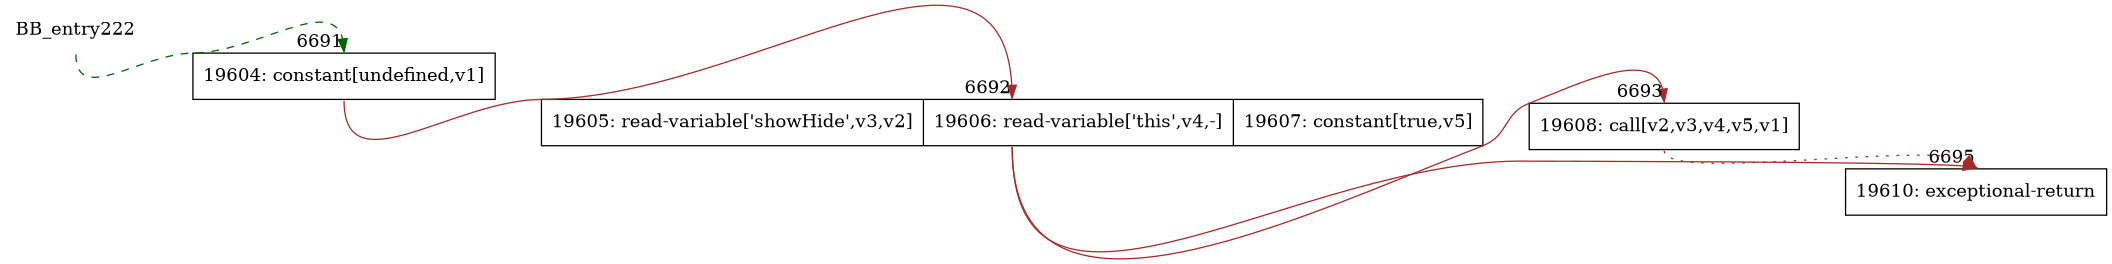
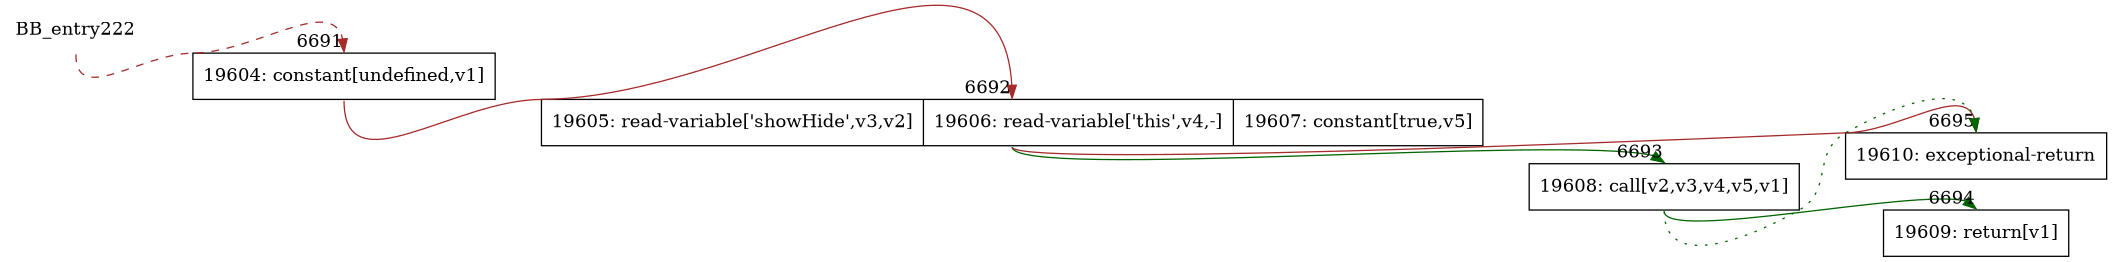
edge "BB_entry222" -> "19604: constant[undefined,v1]": color darkgreen -> brown
edge "19608: call[v2,v3,v4,v5,v1]" -> "19610: exceptional-return": color brown -> darkgreen
edge "19605: read-variable['showHide',v3,v2]" -> "19608: call[v2,v3,v4,v5,v1]": color brown -> darkgreen
node "19609: return[v1]": added
